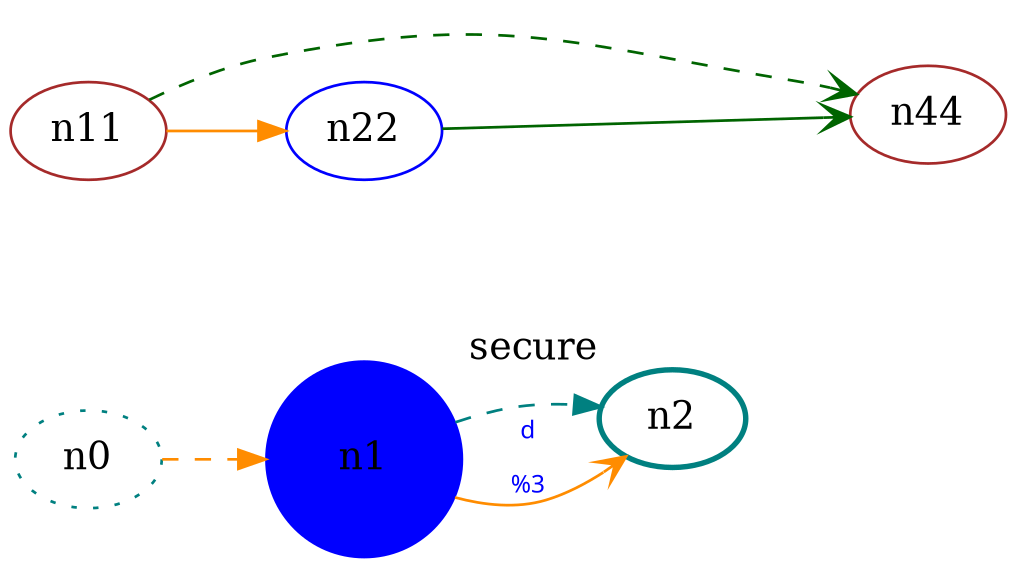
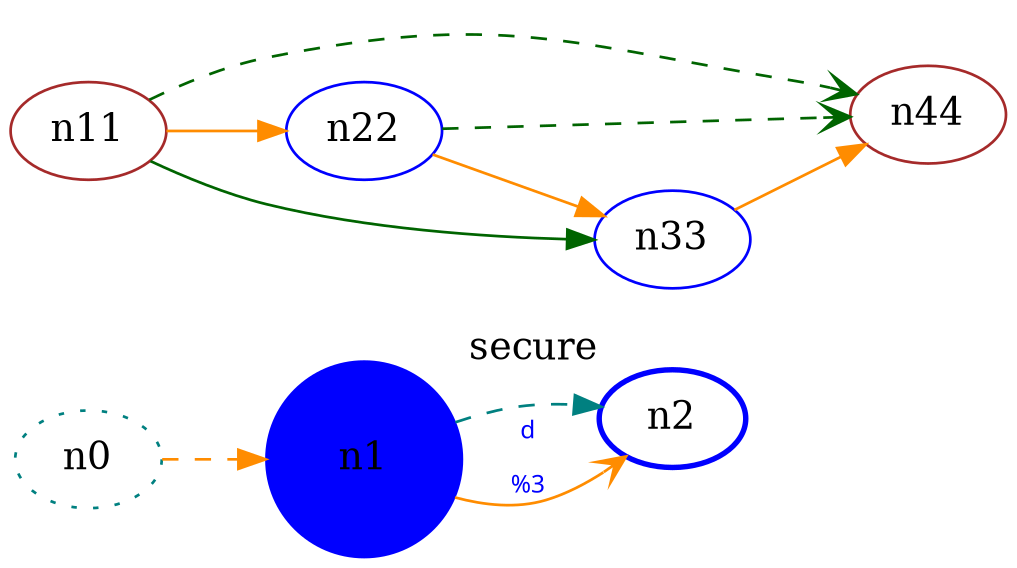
edge "n22" -> "n44": style solid -> dashed
node "n33": added
node "n2 secure": color teal -> blue
